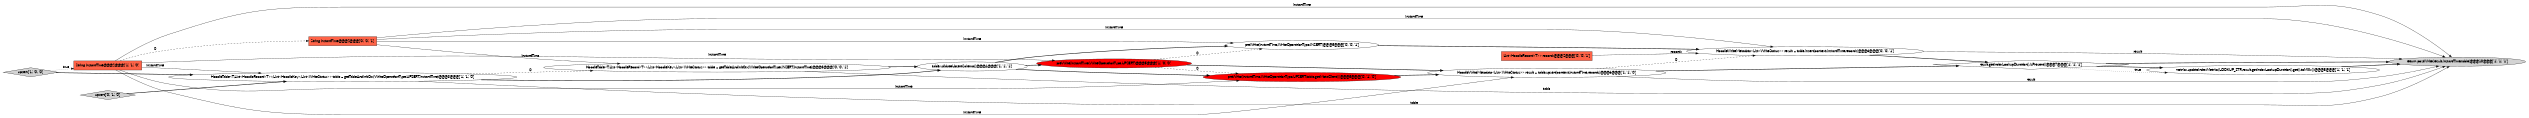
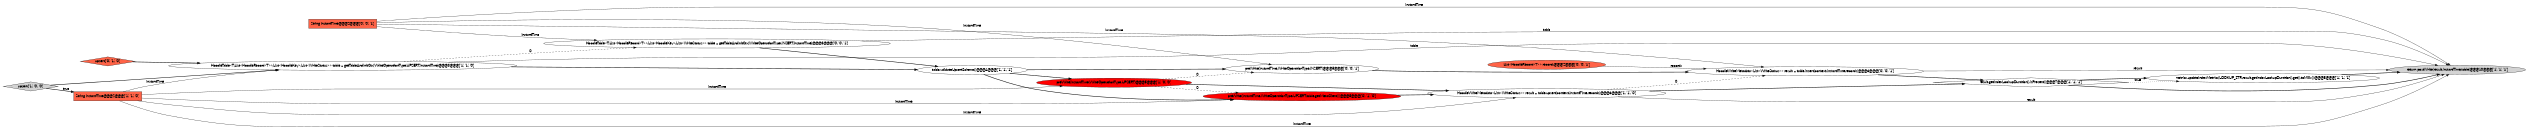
edge "String instantTime@@@2@@@['1', '1', '0']" -> "String instantTime@@@2@@@['0', '0', '1']": removed, label "0"
node "List<HoodieRecord<T>> records@@@2@@@['0', '0', '1']": shape box -> ellipse
edge "upsert['1', '0', '0']" -> "String instantTime@@@2@@@['1', '1', '0']": style dotted -> bold
node "upsert['0', '1', '0']": fillcolor lightgray -> tomato
